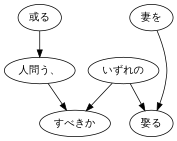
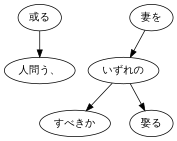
edge "妻を" -> "娶る": now "妻を" -> "いずれの"
edge "人問う、" -> "すべきか": removed
